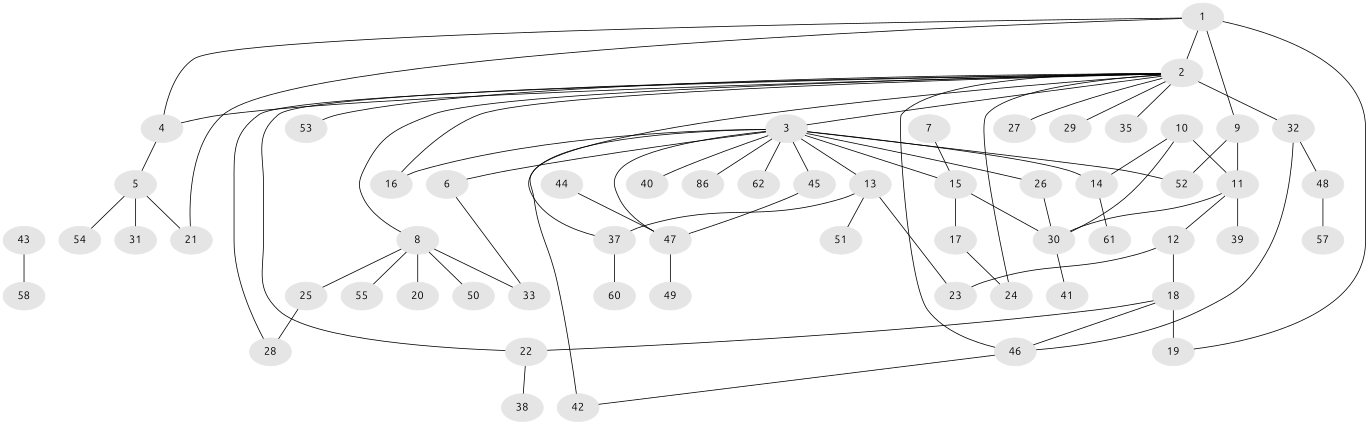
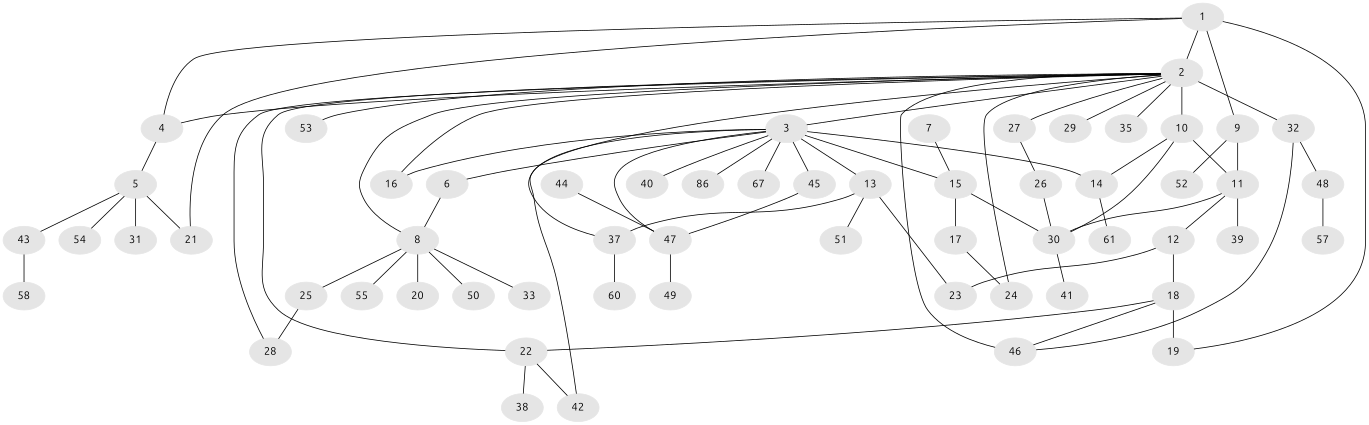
edge "2" -- "10": added
edge "3" -- "26": now "27" -- "26"
edge "3" -- "52": removed
node "62": label "62" -> "67"
edge "5" -- "43": added
edge "6" -- "33": now "6" -- "8"
edge "46" -- "42": now "22" -- "42"
